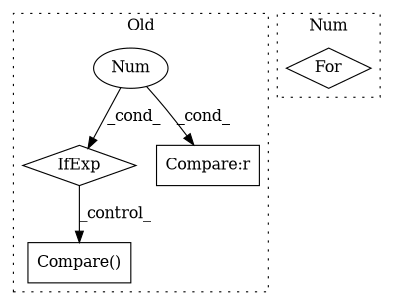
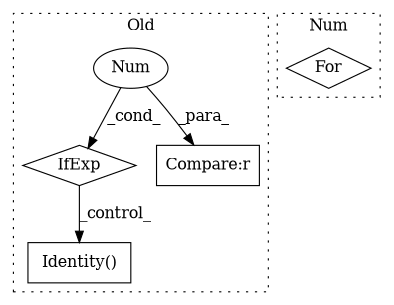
edge "Num" -> "Compare:r": label "_cond_" -> "_para_"
node "Compare()": label "Compare()" -> "Identity()"
